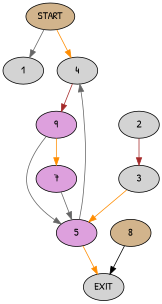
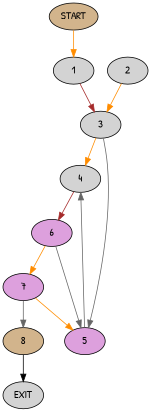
edge "START" -> "1": color gray40 -> darkorange
edge "START" -> "4": now "3" -> "4"
edge "1" -> "3": added
node "9": label "9" -> "6"
edge "2" -> "3": color brown -> darkorange
edge "7" -> "5": color gray40 -> darkorange
edge "3" -> "5": color darkorange -> gray40
edge "5" -> "EXIT": removed
edge "7" -> "8": added
